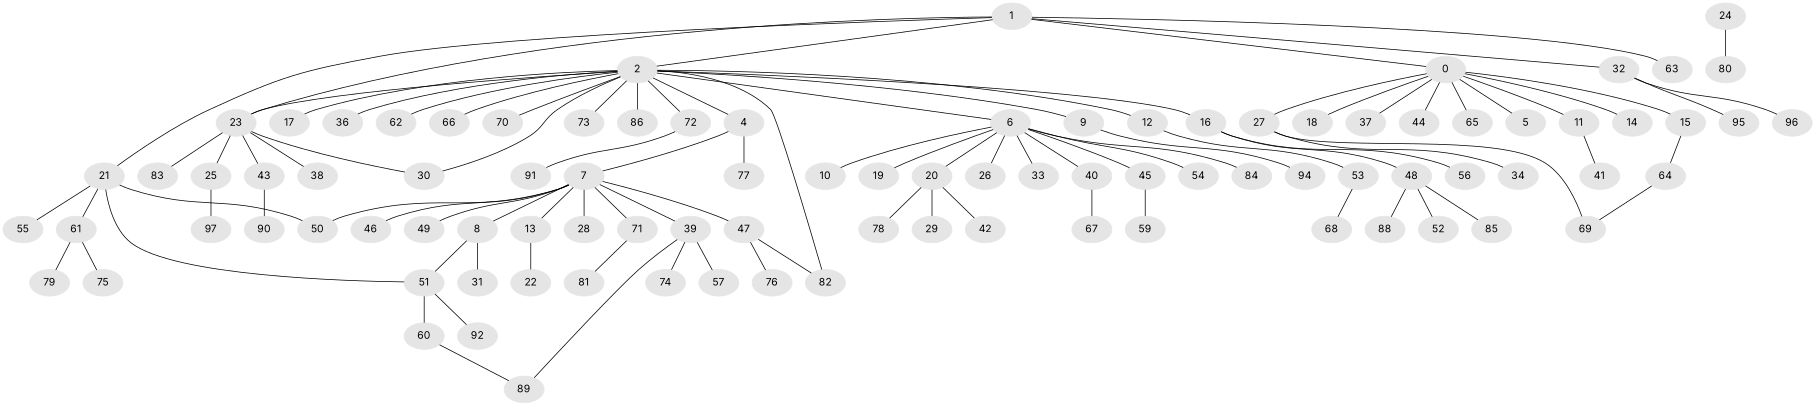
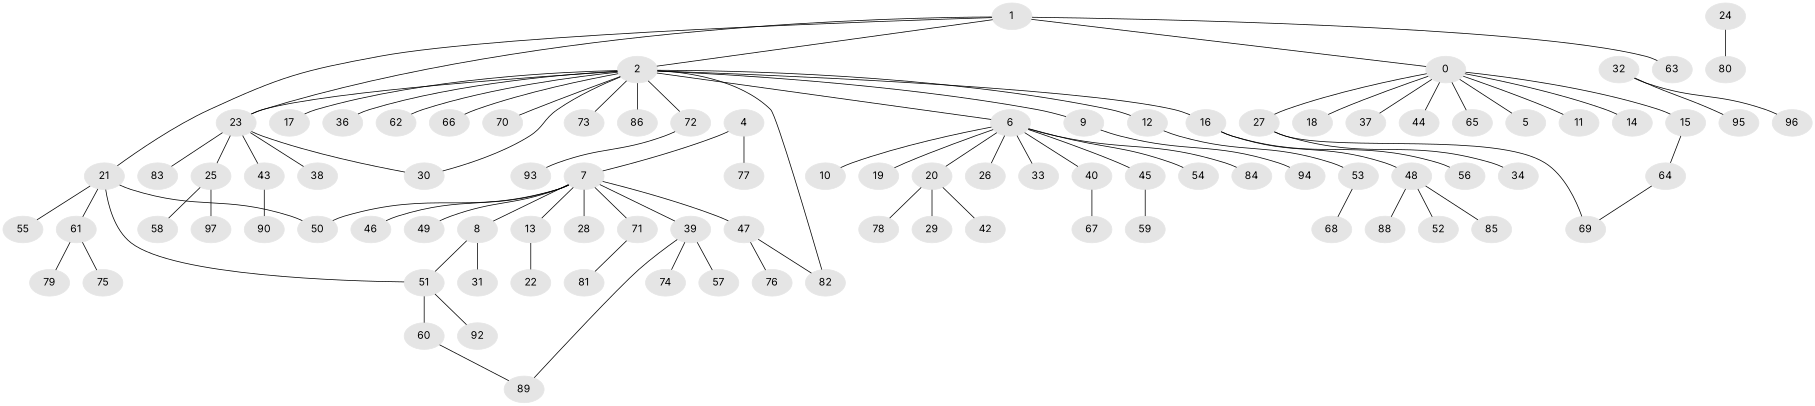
edge "1" -- "32": removed
edge "2" -- "4": removed
node "91": label "91" -> "93"
node "41": removed
node "58": added
